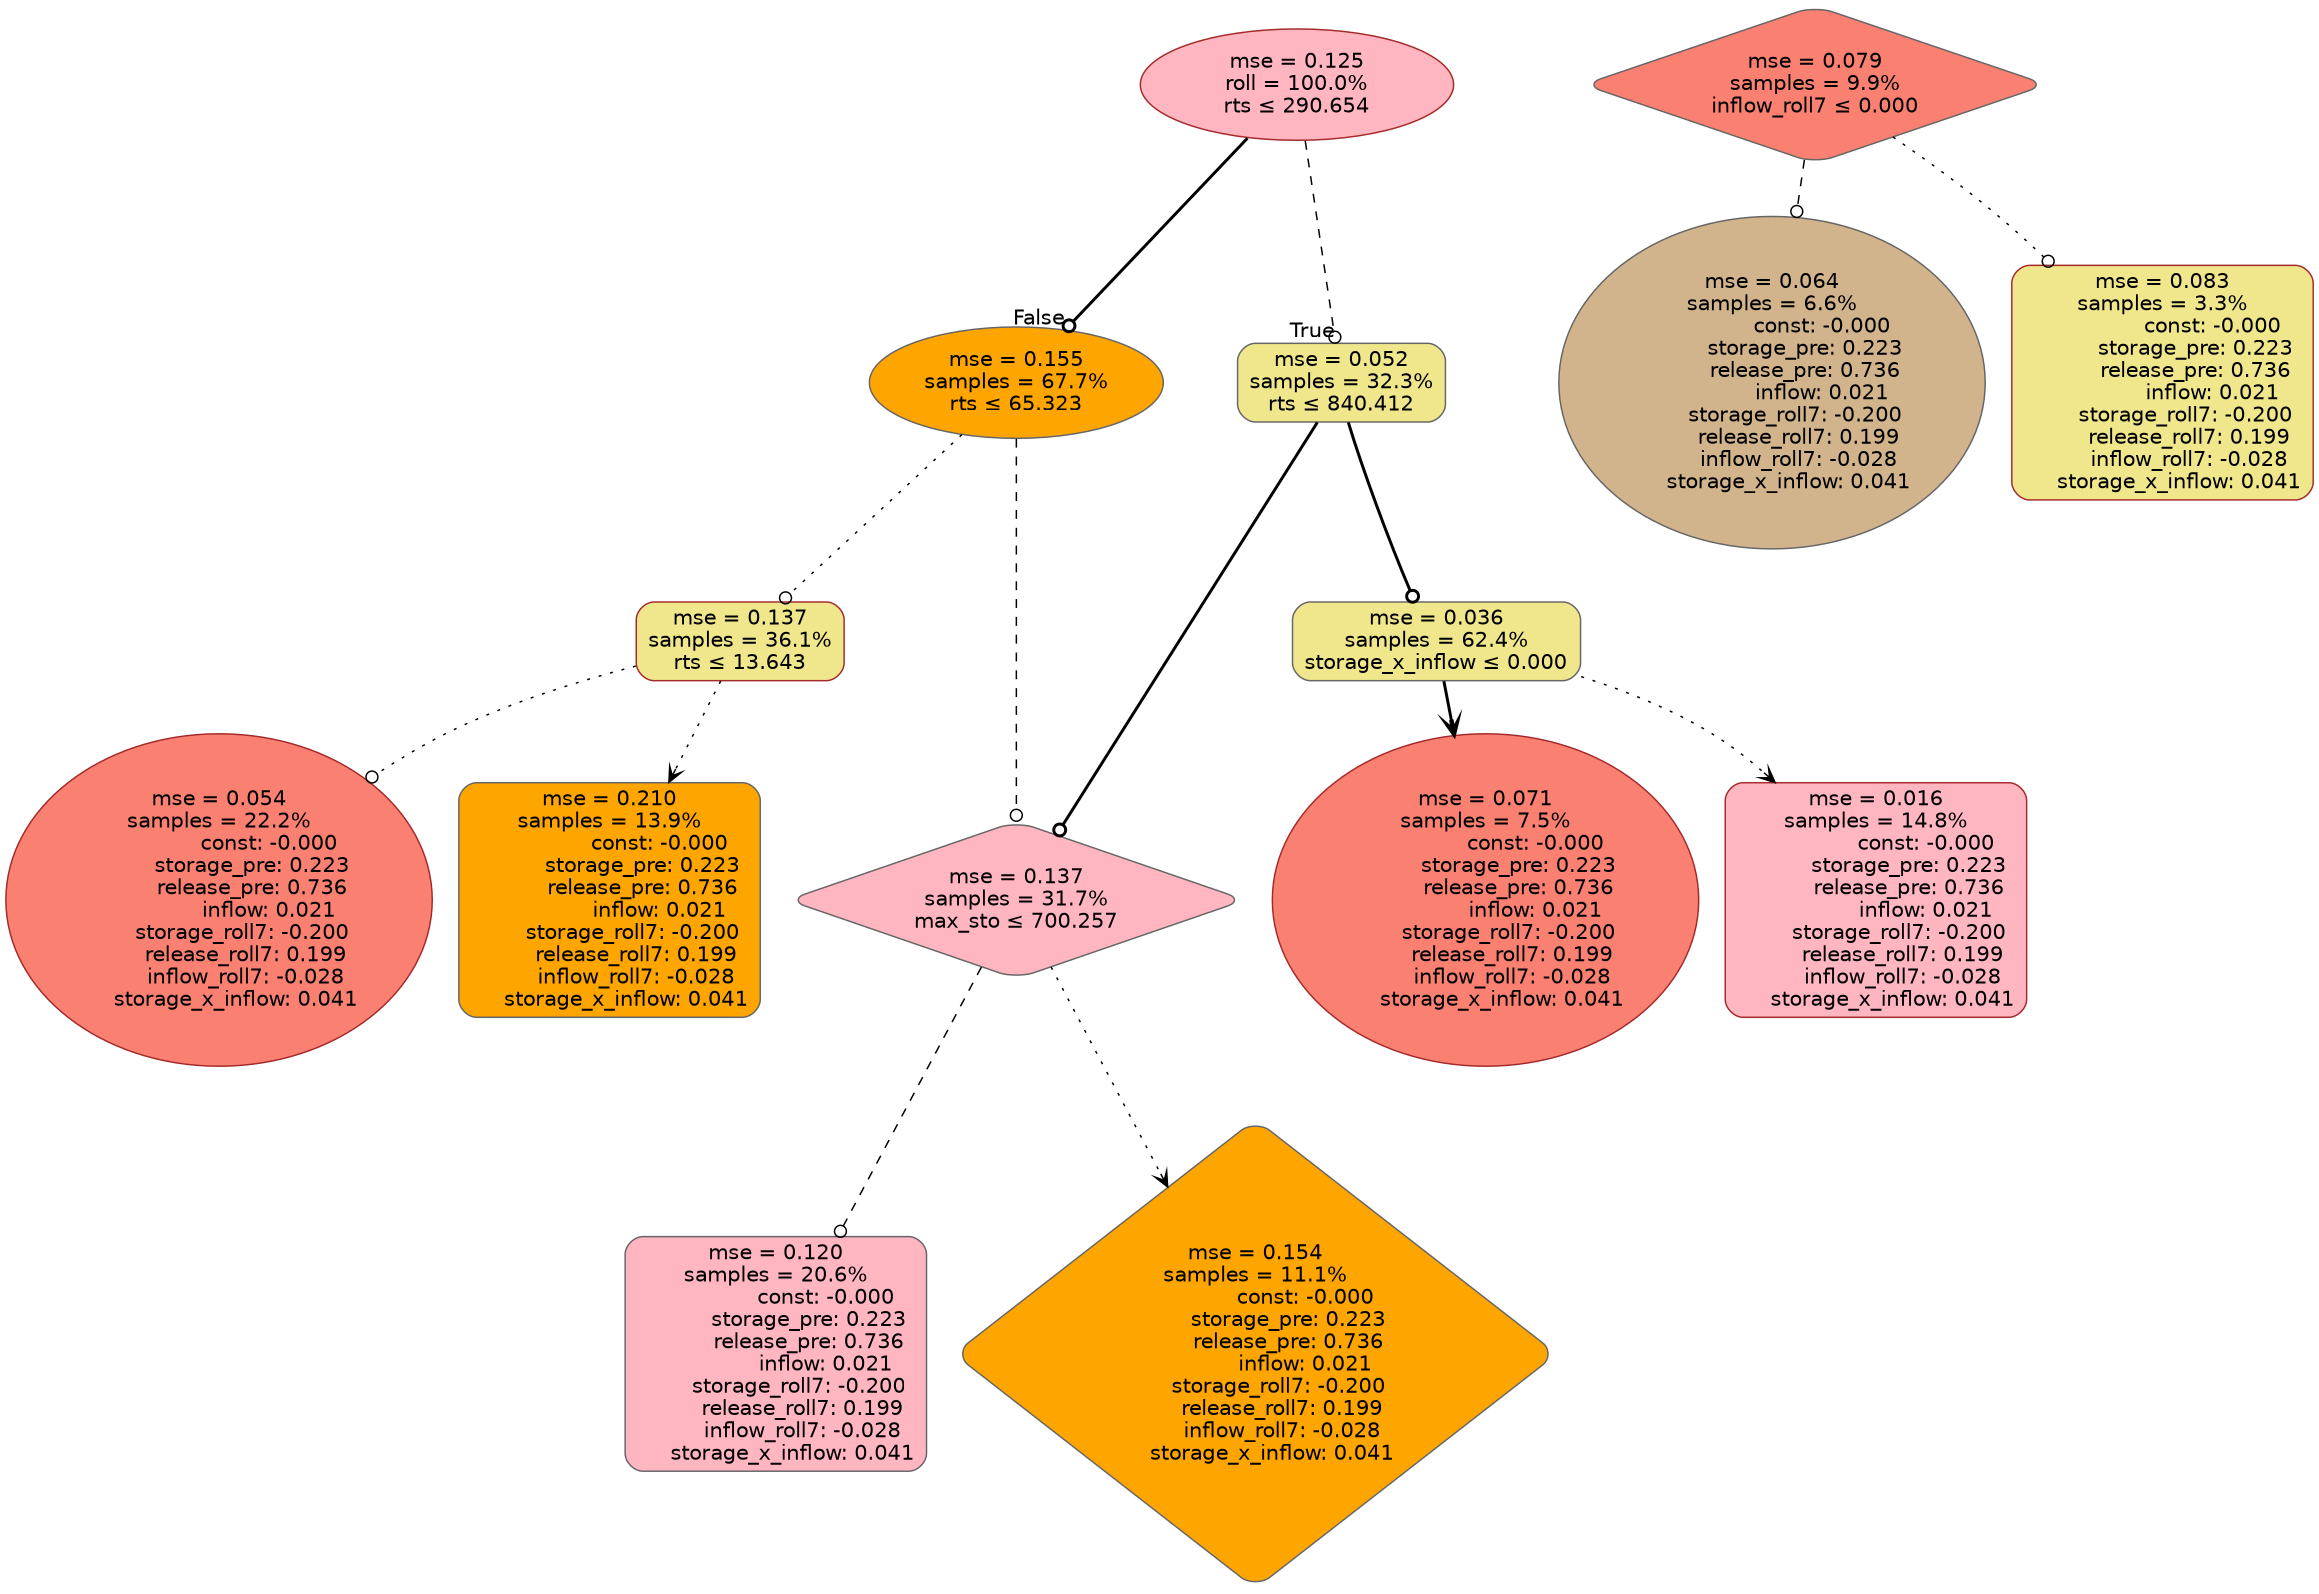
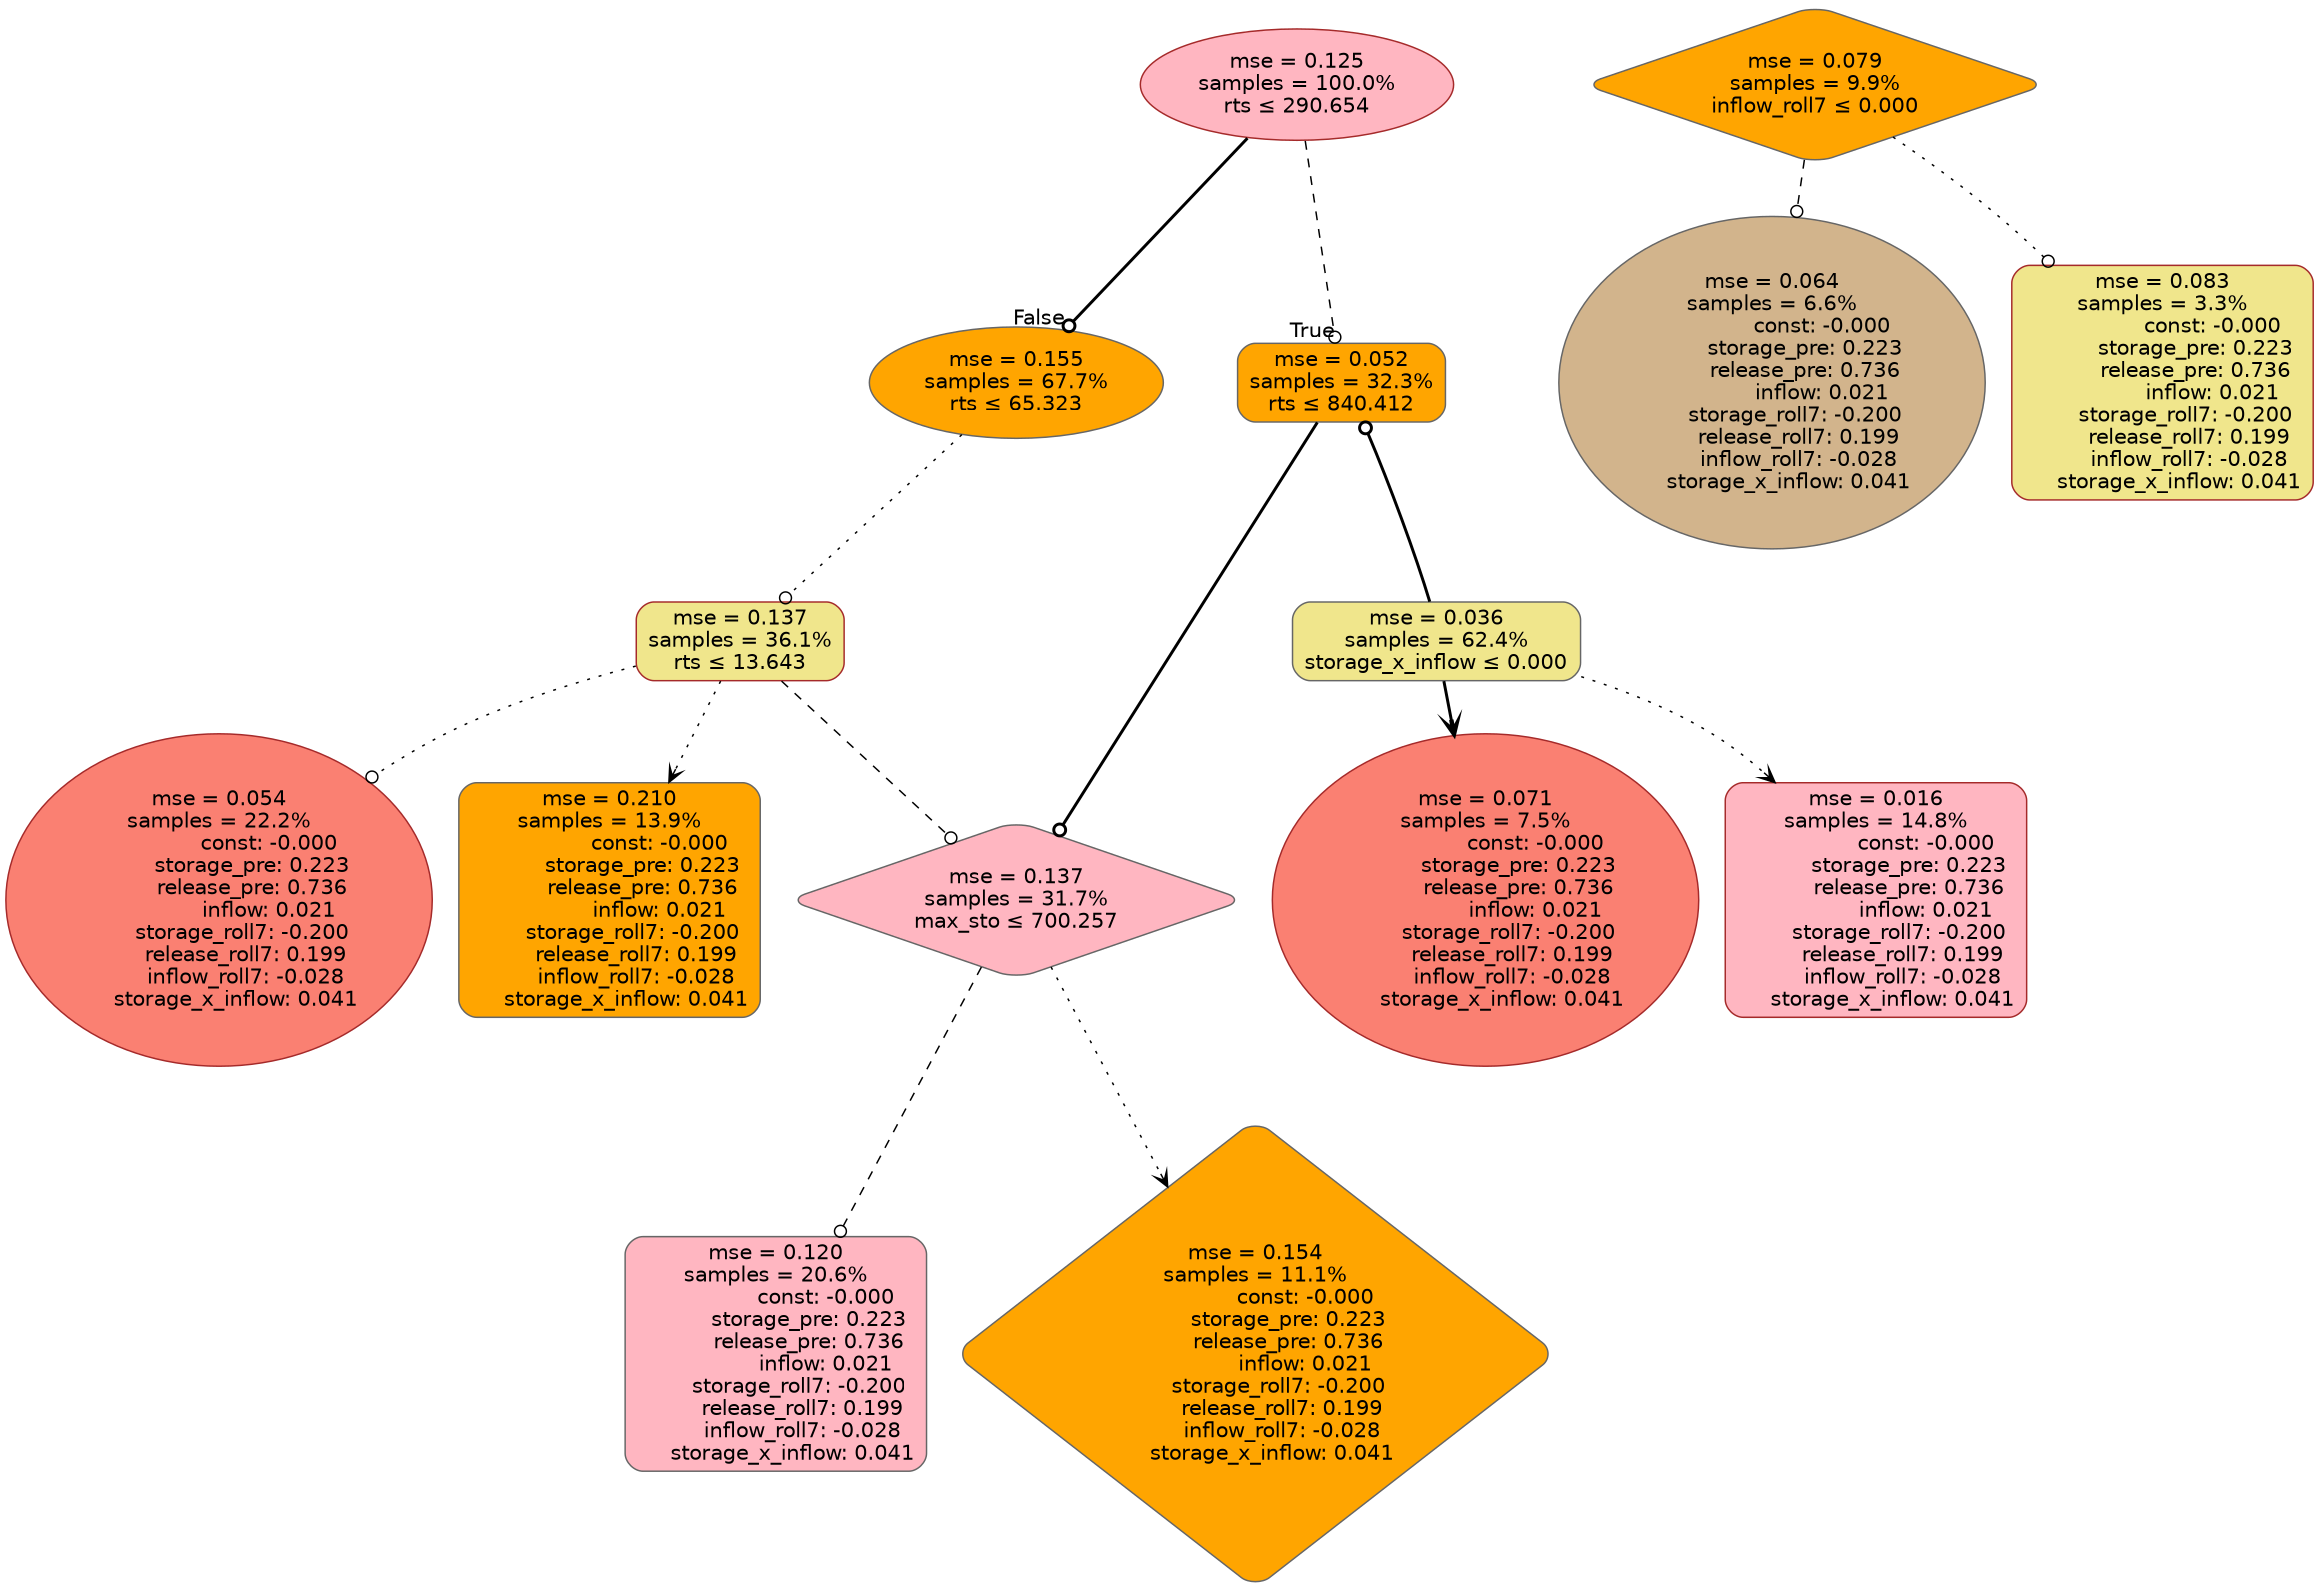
node "mse = 0.125 roll = 100.0% rts ≤ 290.654": label "mse = 0.125 roll = 100.0% rts ≤ 290.654" -> "mse = 0.125 samples = 100.0% rts ≤ 290.654"
node "mse = 0.079 samples = 9.9% inflow_roll7 ≤ 0.000": fillcolor salmon -> orange
node "mse = 0.052 samples = 32.3% rts ≤ 840.412": fillcolor khaki -> orange
edge "mse = 0.052 samples = 32.3% rts ≤ 840.412" -> "mse = 0.036 samples = 62.4% storage_x_inflow ≤ 0.000": reversed
edge "mse = 0.155 samples = 67.7% rts ≤ 65.323" -> "mse = 0.137 samples = 31.7% max_sto ≤ 700.257": now "mse = 0.137 samples = 36.1% rts ≤ 13.643" -> "mse = 0.137 samples = 31.7% max_sto ≤ 700.257"
